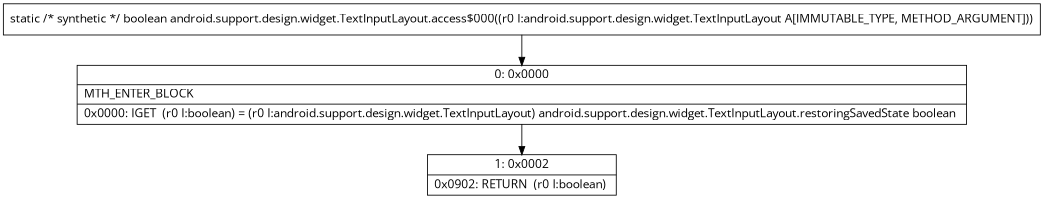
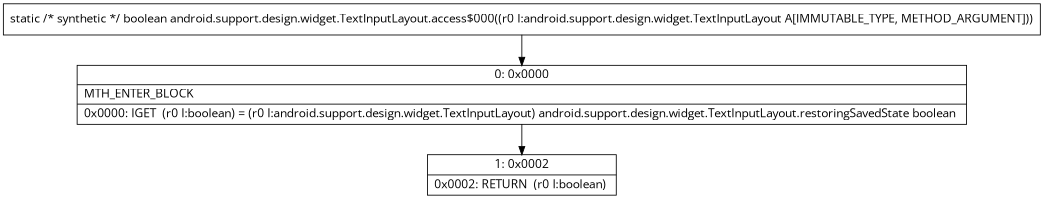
node "1: 0x0002": text "0x0902: RETURN  (r0 I:boolean)" -> "0x0002: RETURN  (r0 I:boolean)"
